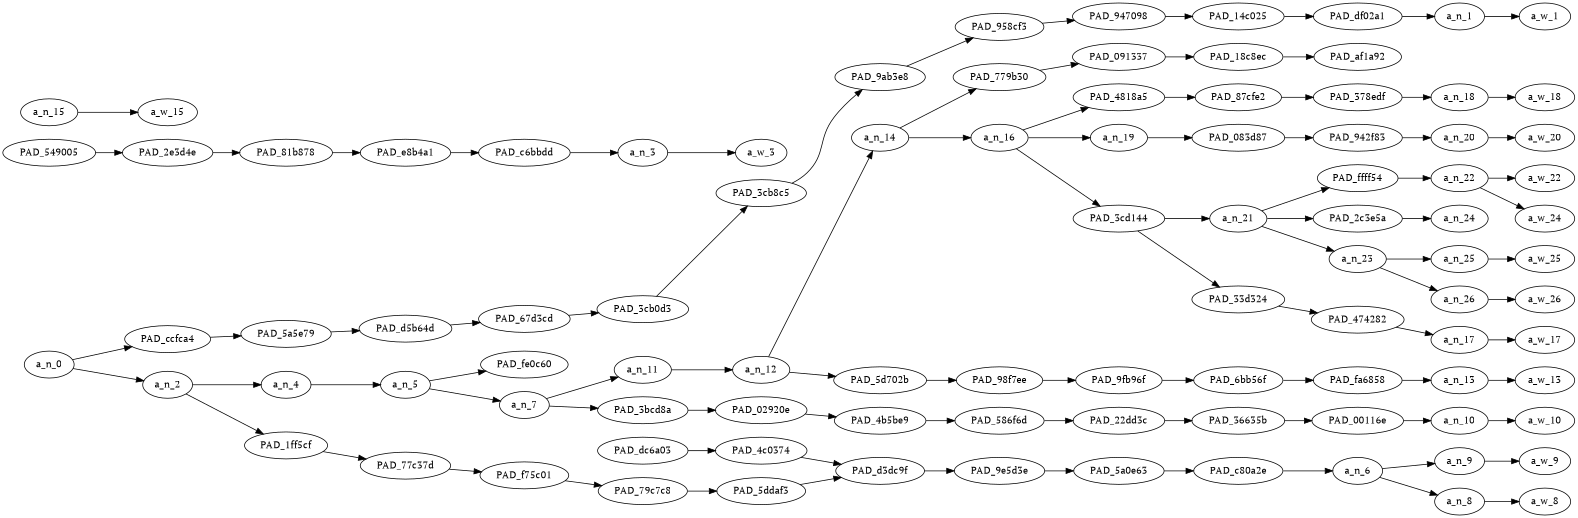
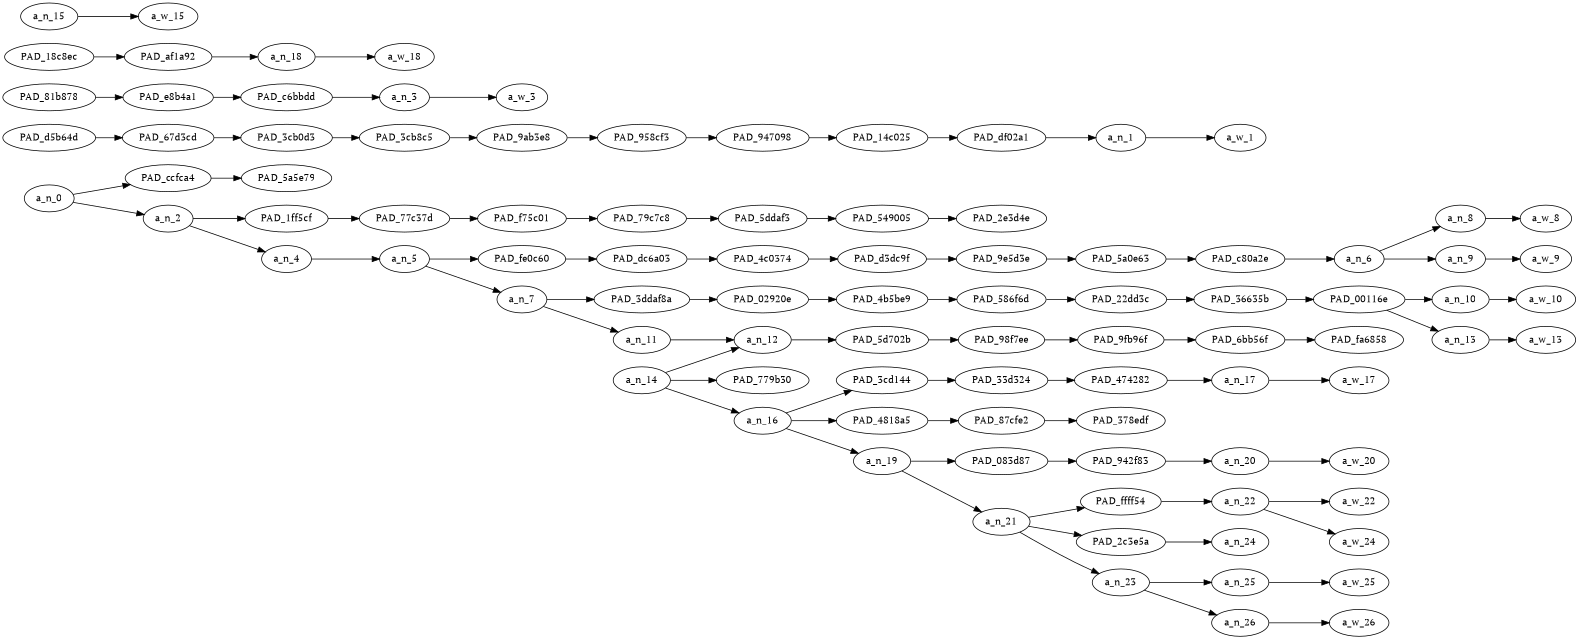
node "PAD_091337": removed
edge "PAD_378edf" -> "a_n_18": now "PAD_af1a92" -> "a_n_18"
edge "PAD_2e3d4e" -> "PAD_81b878": removed
edge "PAD_3cd144" -> "a_n_21": now "a_n_19" -> "a_n_21"
edge "a_n_12" -> "a_n_14": reversed
edge "PAD_fe0c60" -> "PAD_dc6a03": added
edge "PAD_5a5e79" -> "PAD_d5b64d": removed
edge "PAD_fa6858" -> "a_n_13": now "PAD_00116e" -> "a_n_13"
node "PAD_3bcd8a": label "PAD_3bcd8a" -> "PAD_3ddaf8a"
edge "PAD_5ddaf3" -> "PAD_d3dc9f": now "PAD_5ddaf3" -> "PAD_549005"
